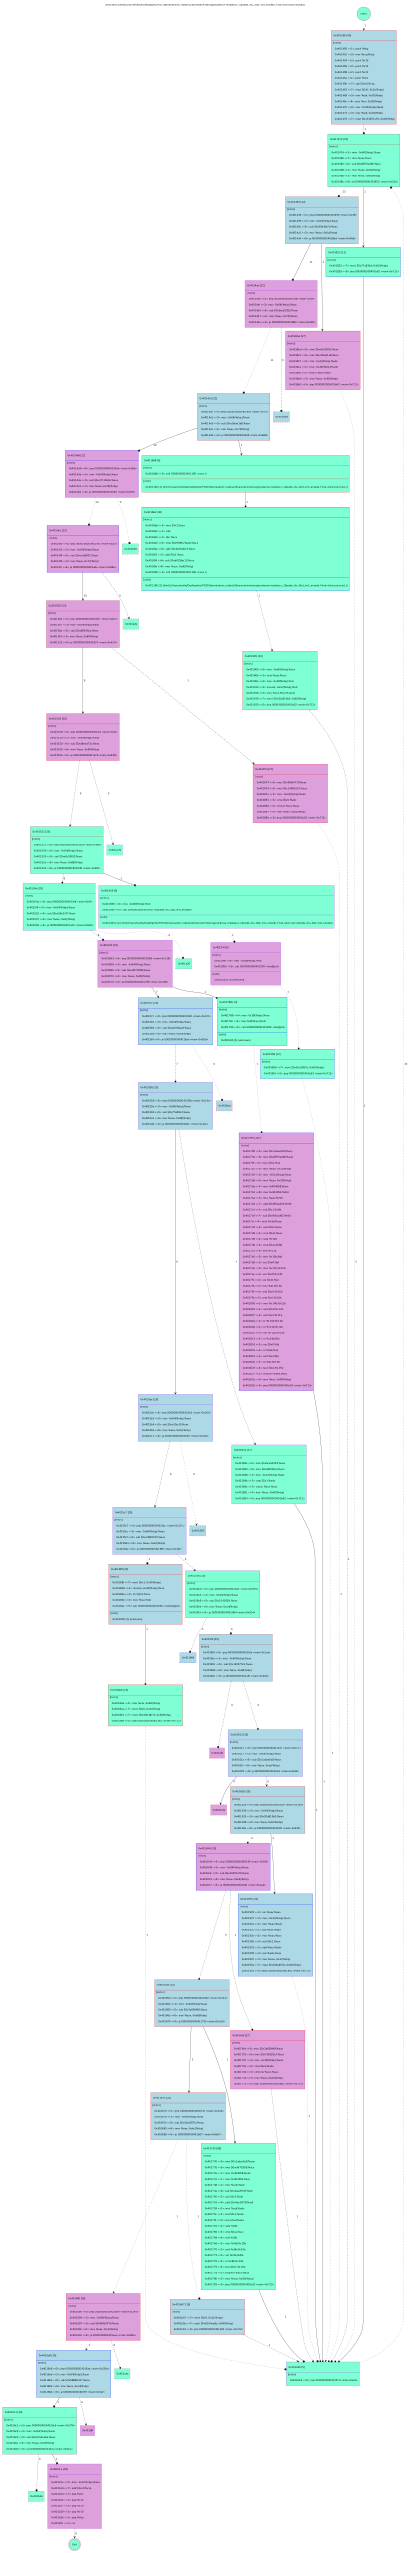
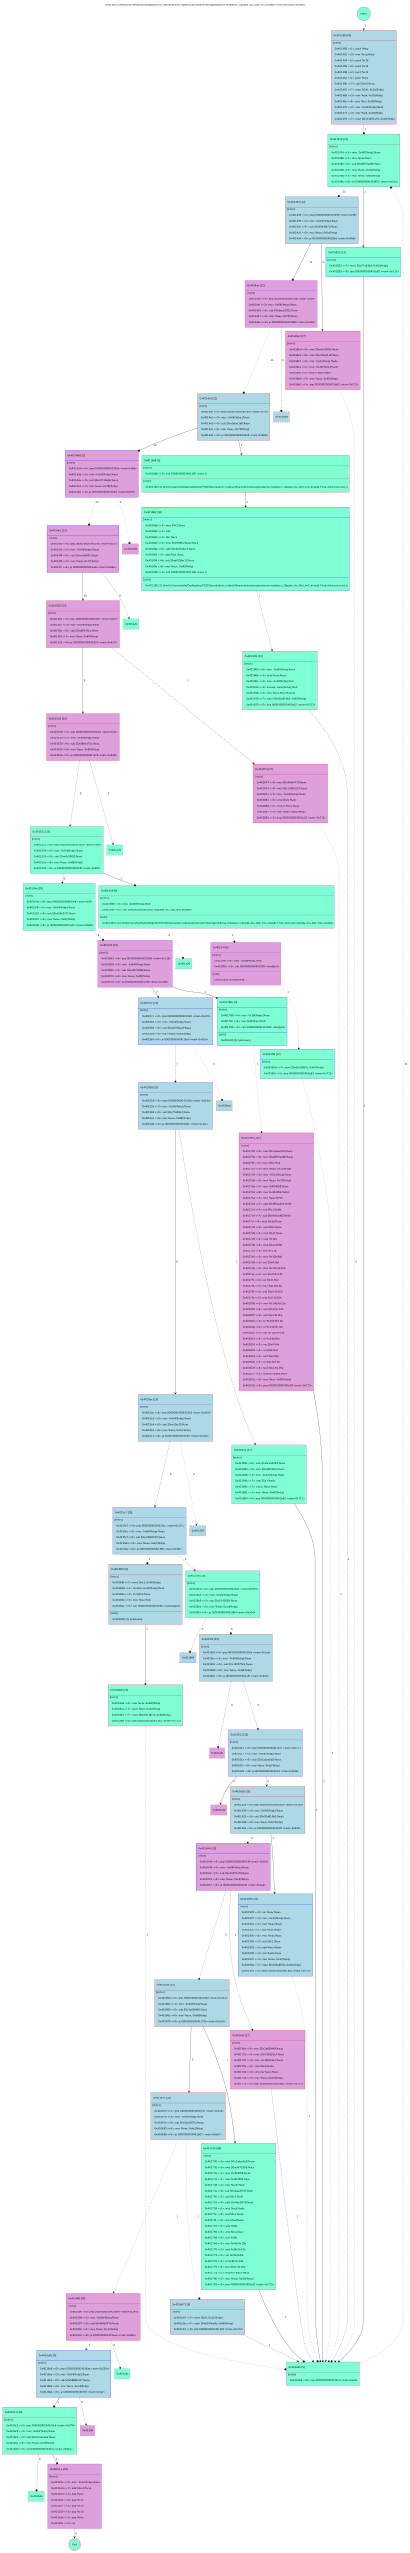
node "0x401b49": fillcolor aquamarine -> plum
node "0x401795 [157]": color blue -> red
